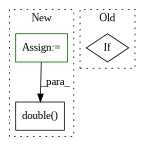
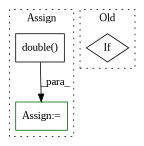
cluster "New": label "New" -> "Assign"
edge "Assign:=" -> "double()": reversed
